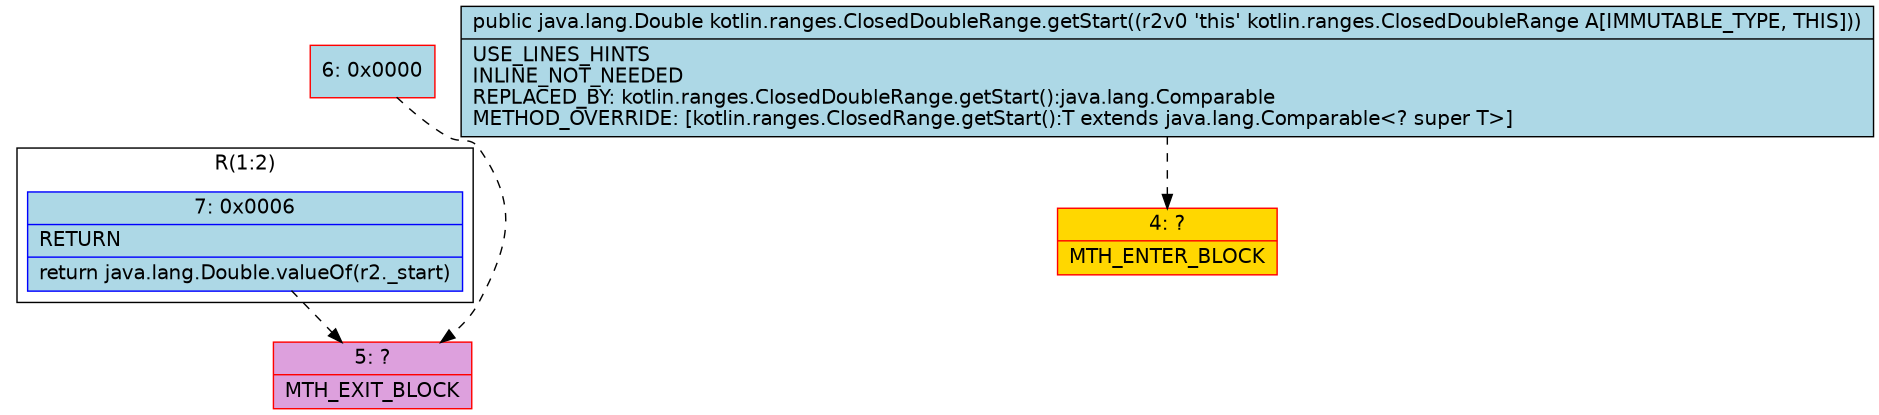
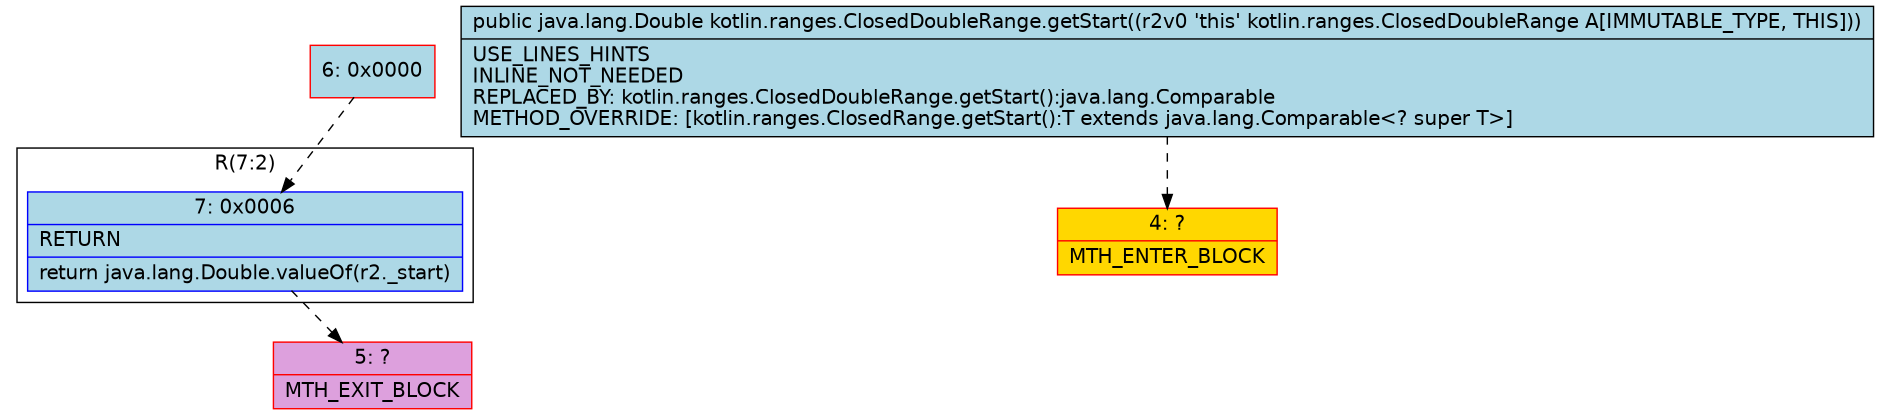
cluster "R(1:2)": label "R(1:2)" -> "R(7:2)"
edge "6: 0x0000" -> "5: ?": now "6: 0x0000" -> "7: 0x0006"
